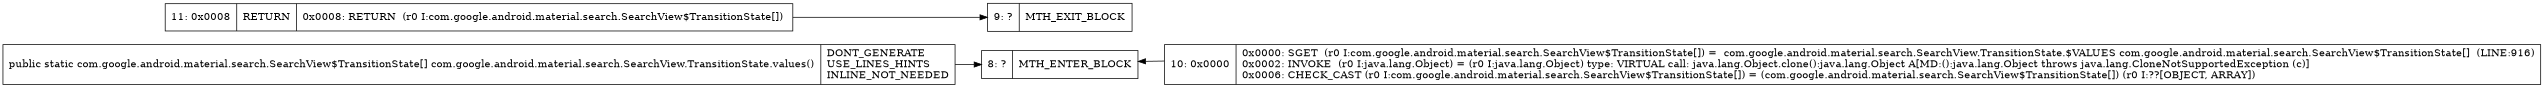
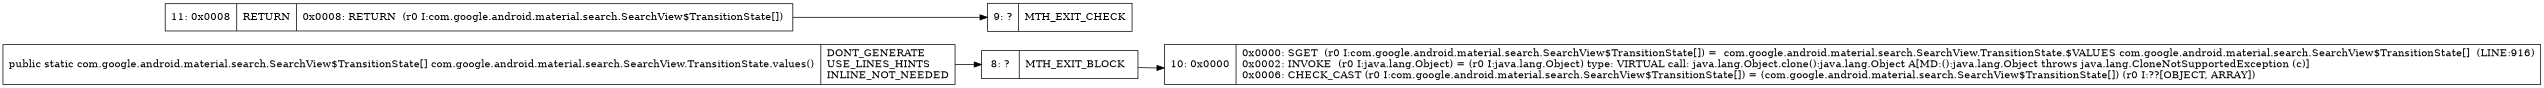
node "9: ?": text "MTH_EXIT_BLOCK" -> "MTH_EXIT_CHECK"
edge "10: 0x0000" -> "8: ?": reversed
node "8: ?": text "MTH_ENTER_BLOCK" -> "MTH_EXIT_BLOCK"
